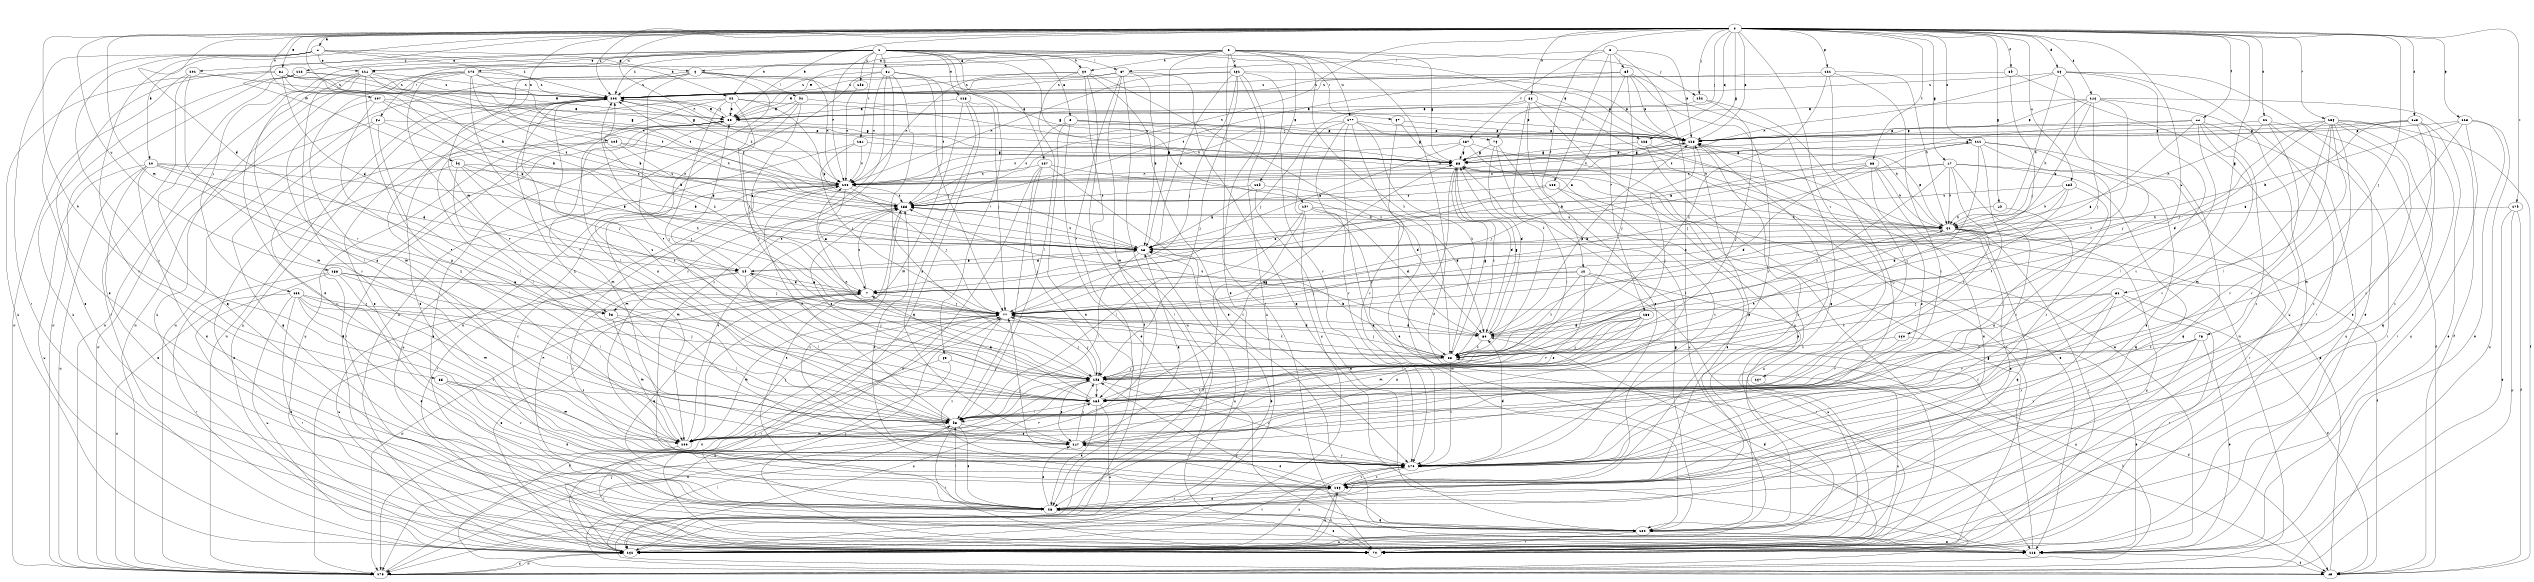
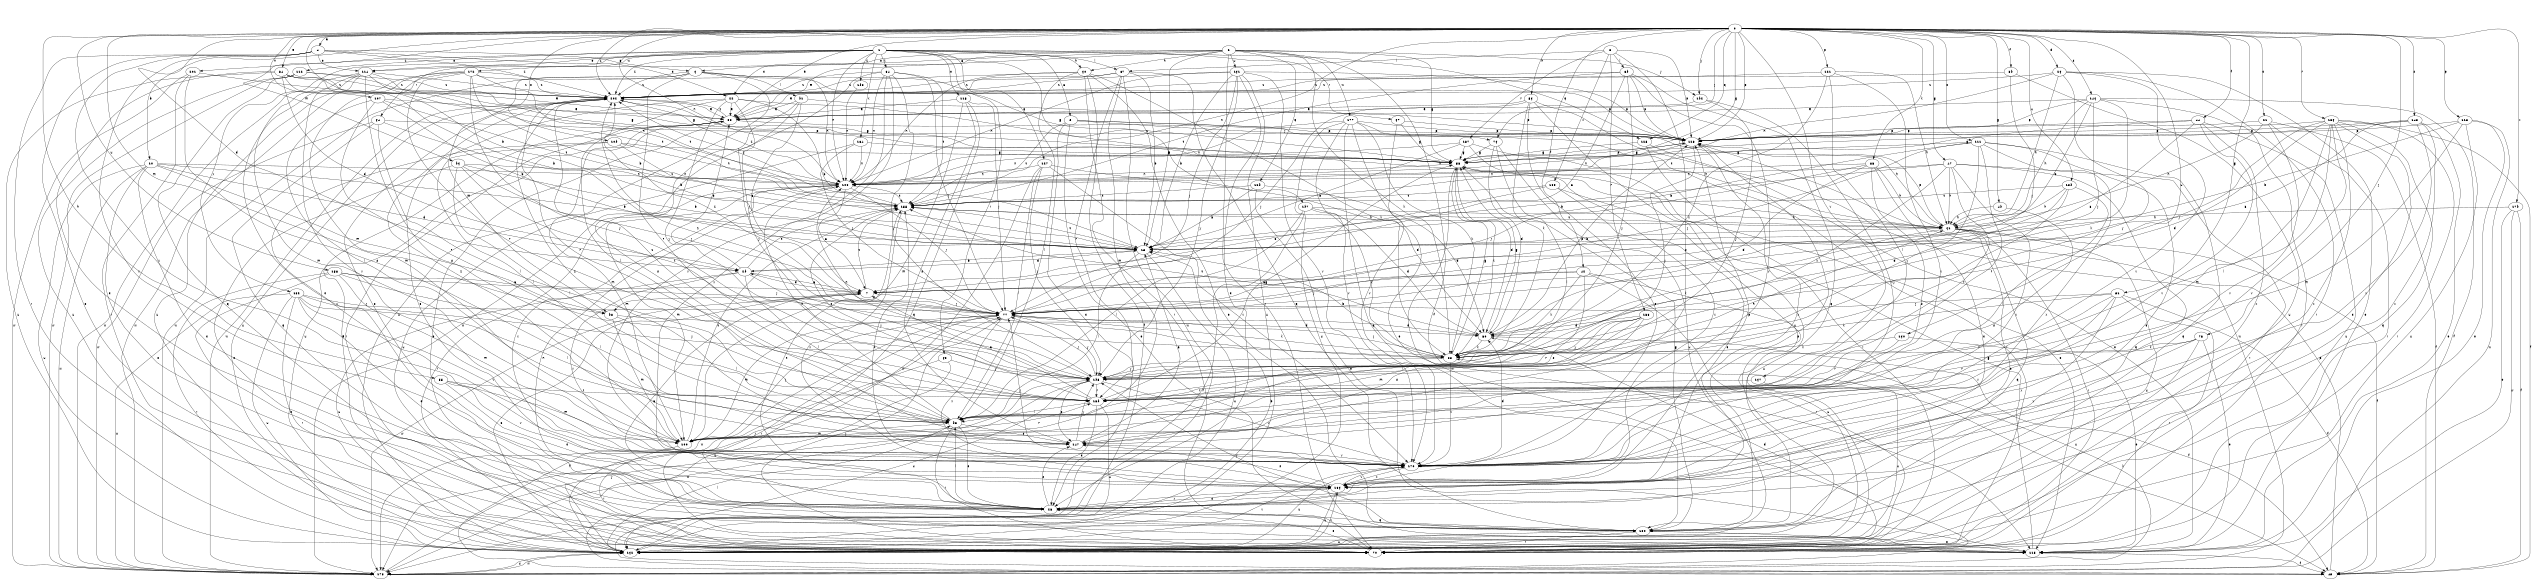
edge "10" -> "98": label "i" -> "m"
edge "44" -> "93": removed, label "l"
